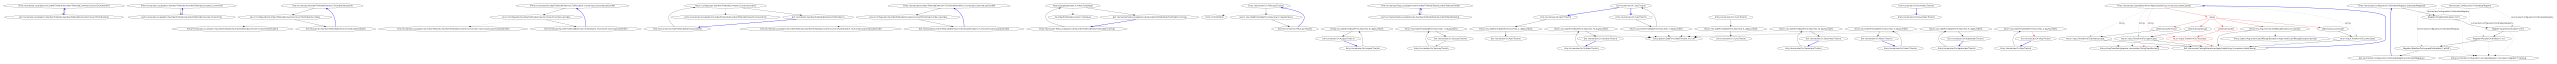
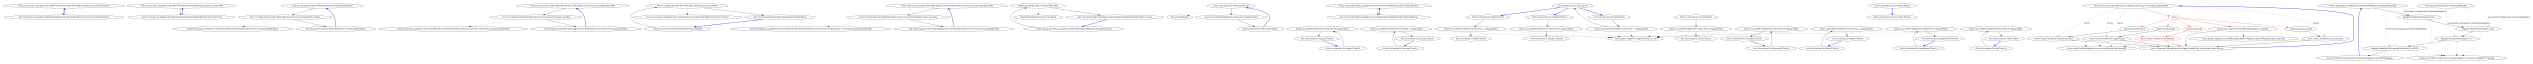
edge "return new DateTime(DateTime.Now.Year, 5, dayNumber);" -> "Exit Humanizer.On.May.The(int)": color red -> black
edge "Exit Humanizer.On.January.The(int)" -> "Entry Humanizer.On.January.The(int)": color darkseagreen4 -> blue
edge "Exit Humanizer.On.October.The(int)" -> "Entry Humanizer.On.October.The(int)": now "Exit Humanizer.On.July.The(int)" -> "Entry Humanizer.On.October.The(int)"
